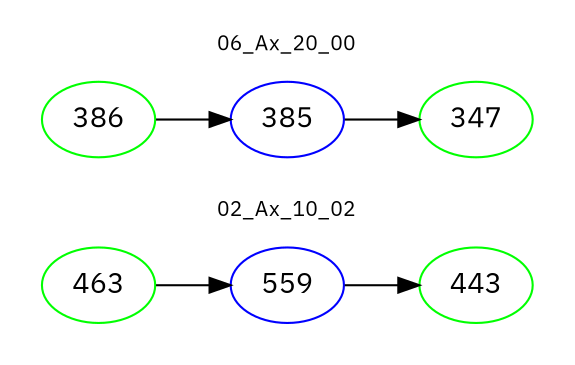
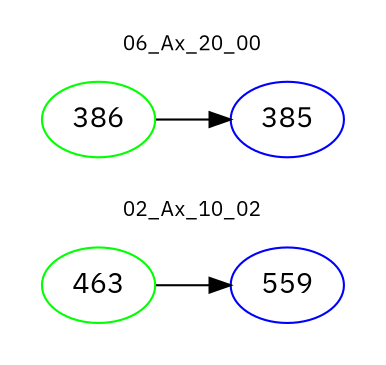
node "347": removed
node "443": removed
